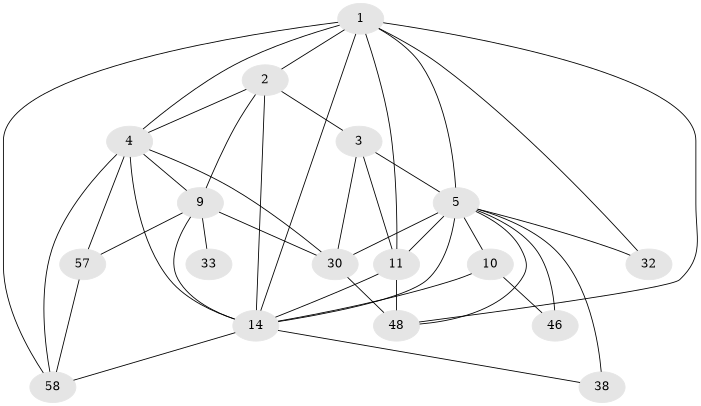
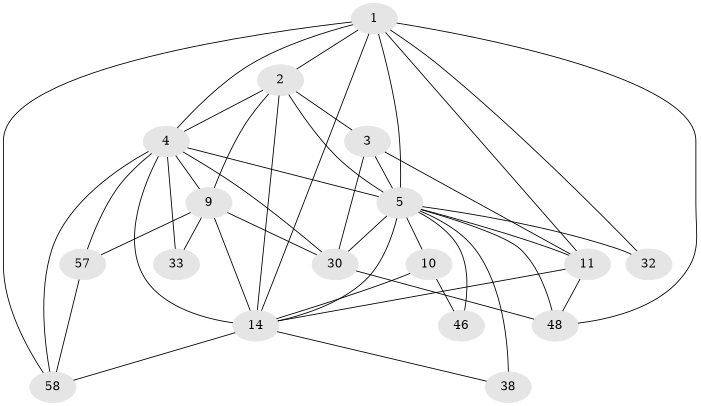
edge "2" -- "5": added
edge "4" -- "5": added
edge "4" -- "33": added
